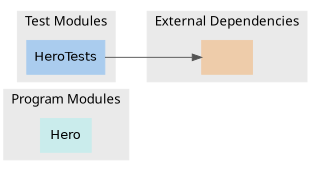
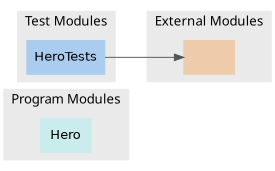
cluster "External Dependencies": label "External Dependencies" -> "External Modules"
